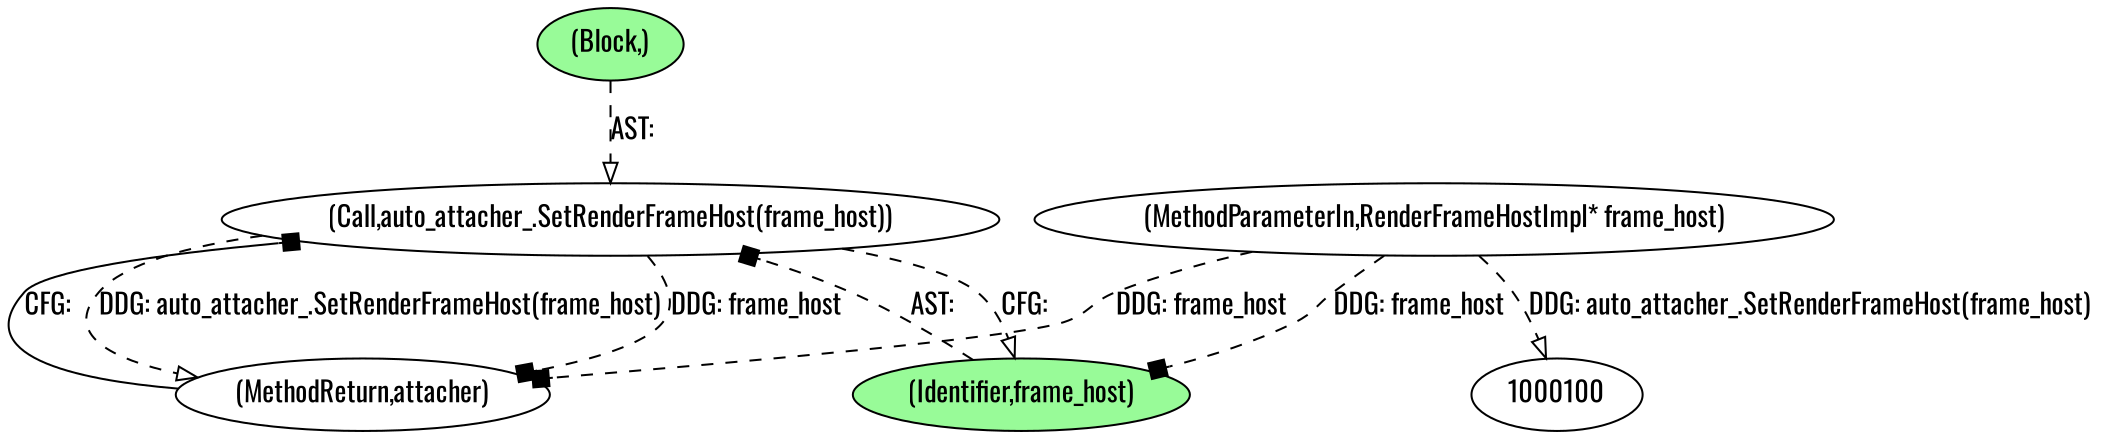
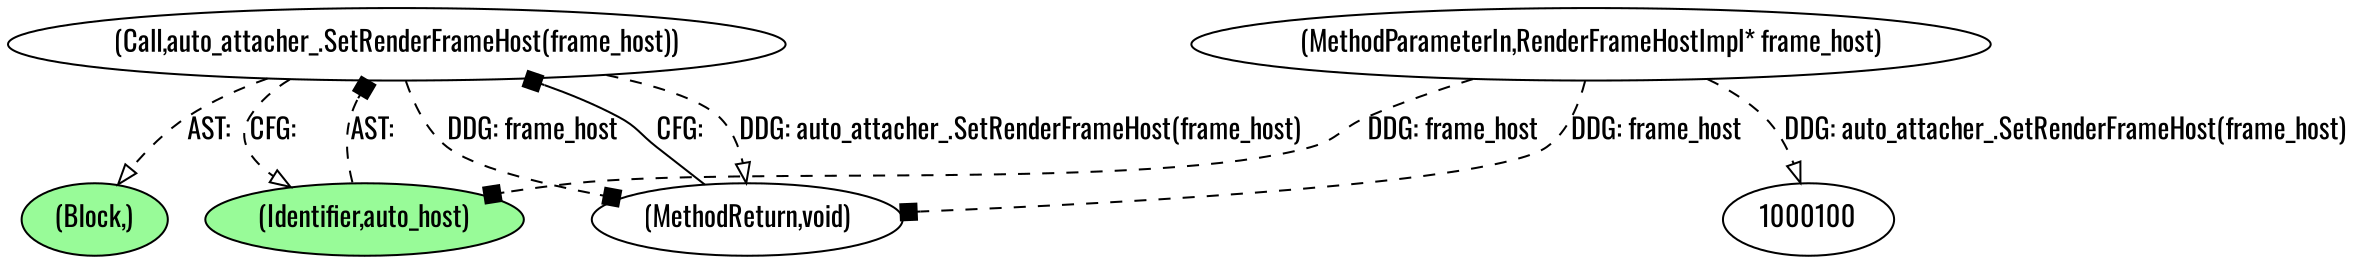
edge "(Block,)" -> "(Call,auto_attacher_.SetRenderFrameHost(frame_host))": reversed
node "(MethodReturn,attacher)": label "(MethodReturn,attacher)" -> "(MethodReturn,void)"
node "(Identifier,frame_host)": label "(Identifier,frame_host)" -> "(Identifier,auto_host)"
